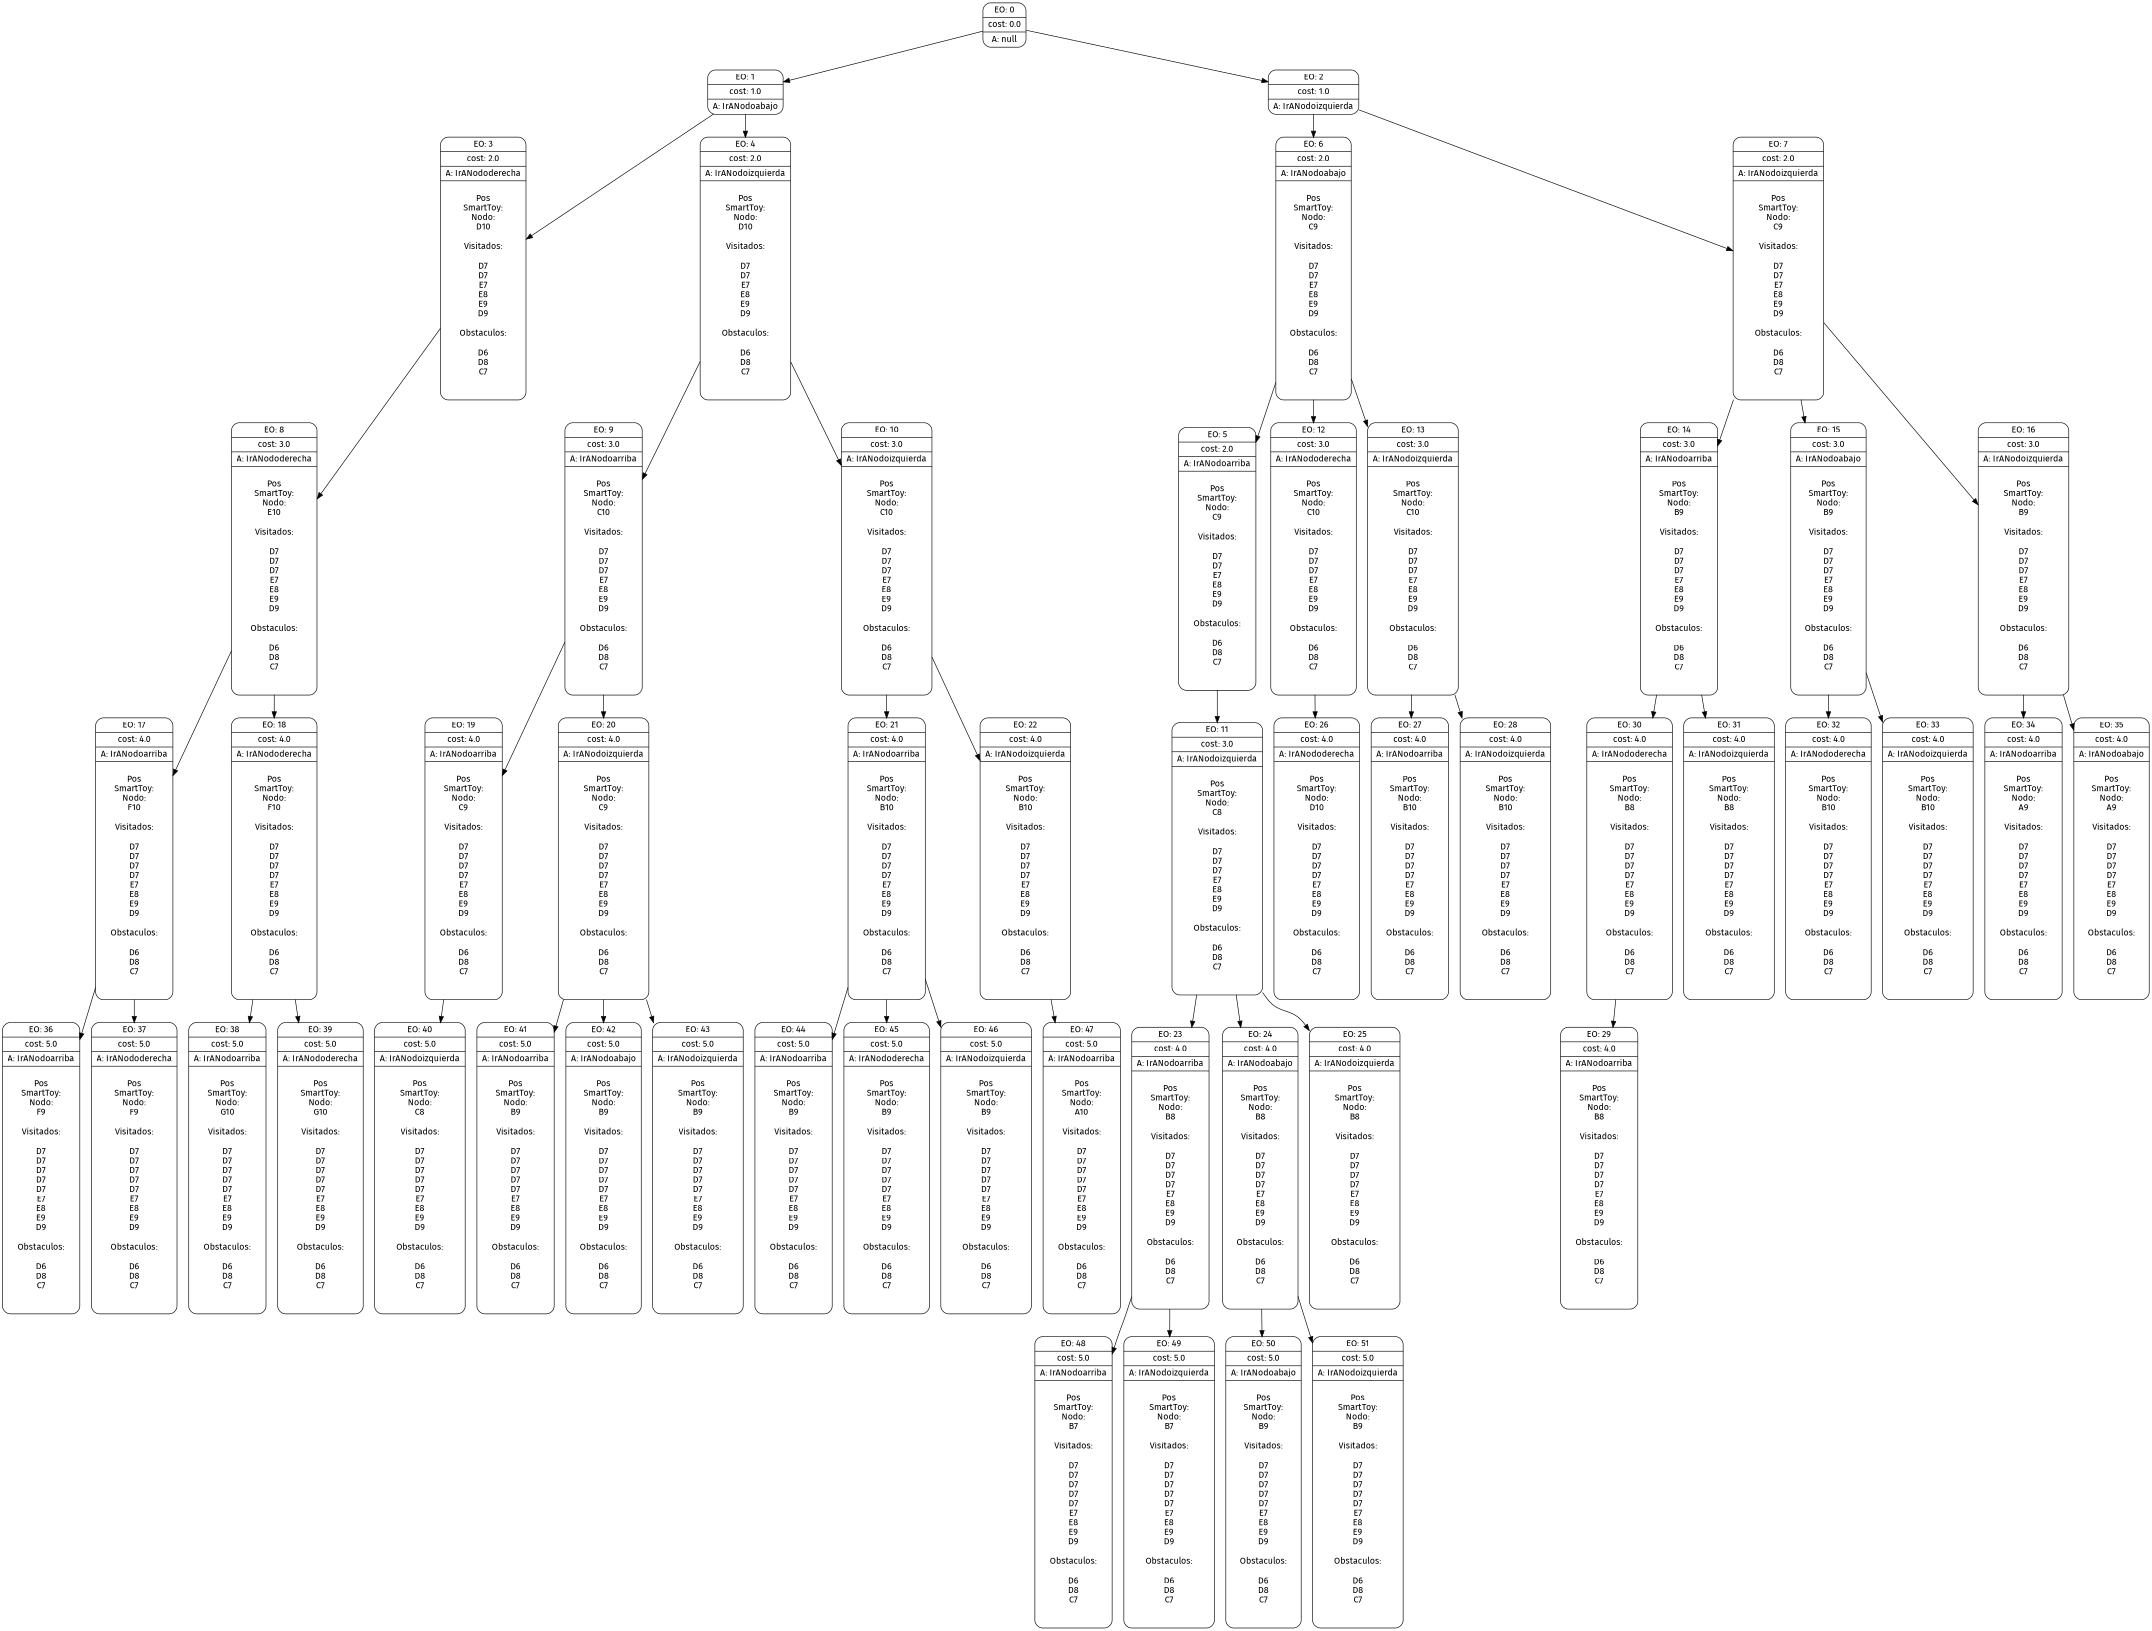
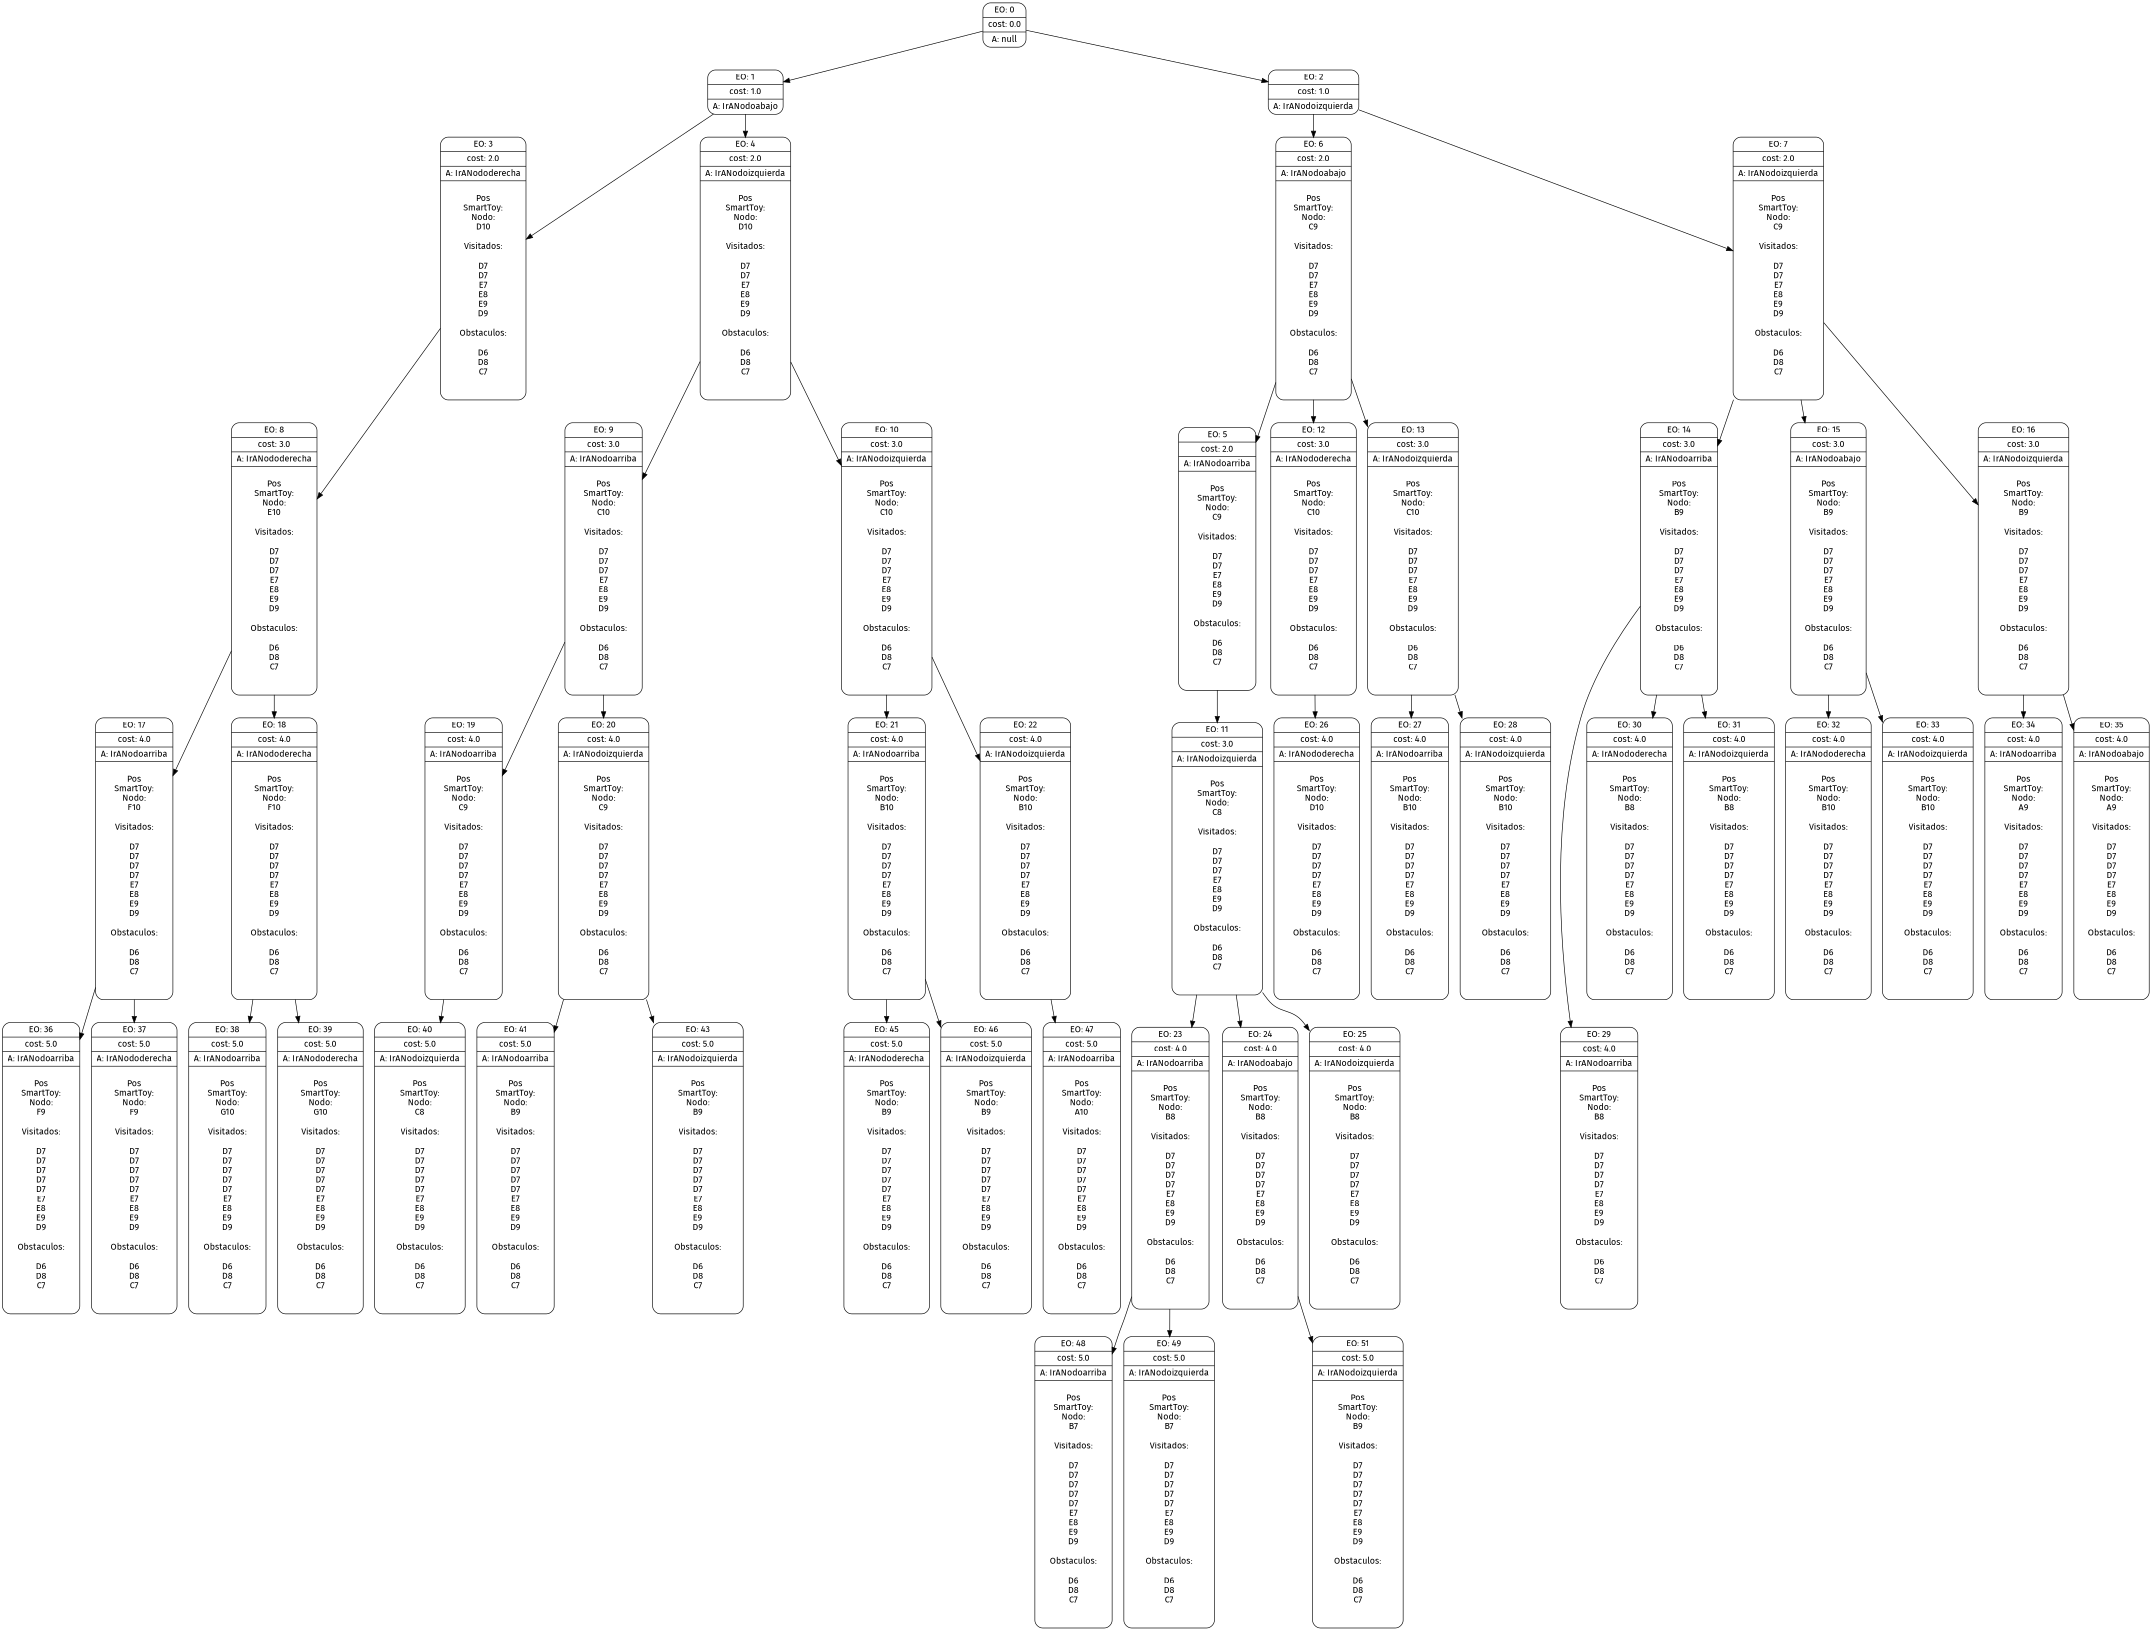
edge "EO: 30" -> "EO: 29": now "EO: 14" -> "EO: 29"
node "EO: 42": removed
node "EO: 44": removed
node "EO: 50": removed
